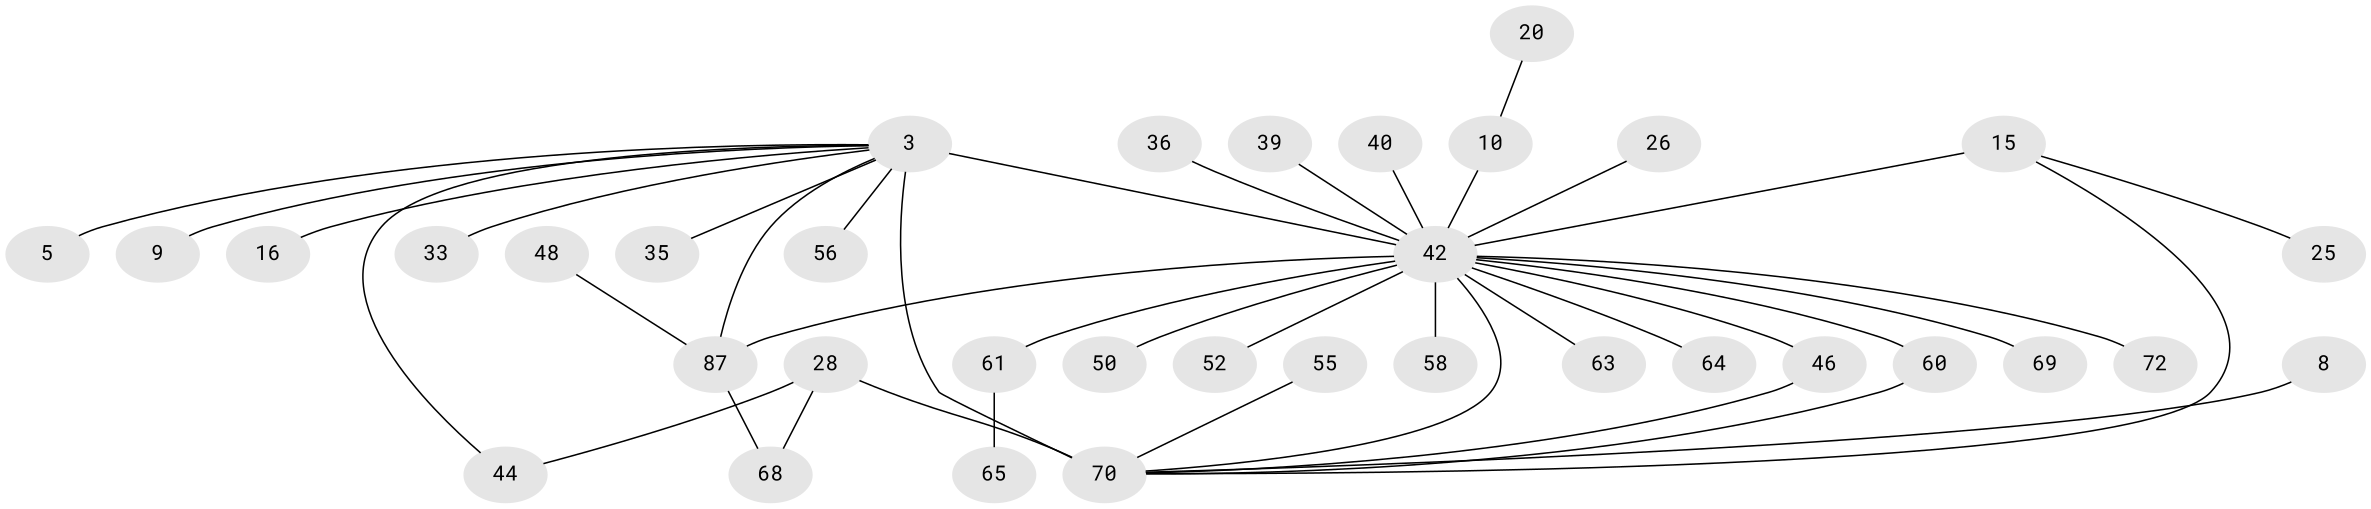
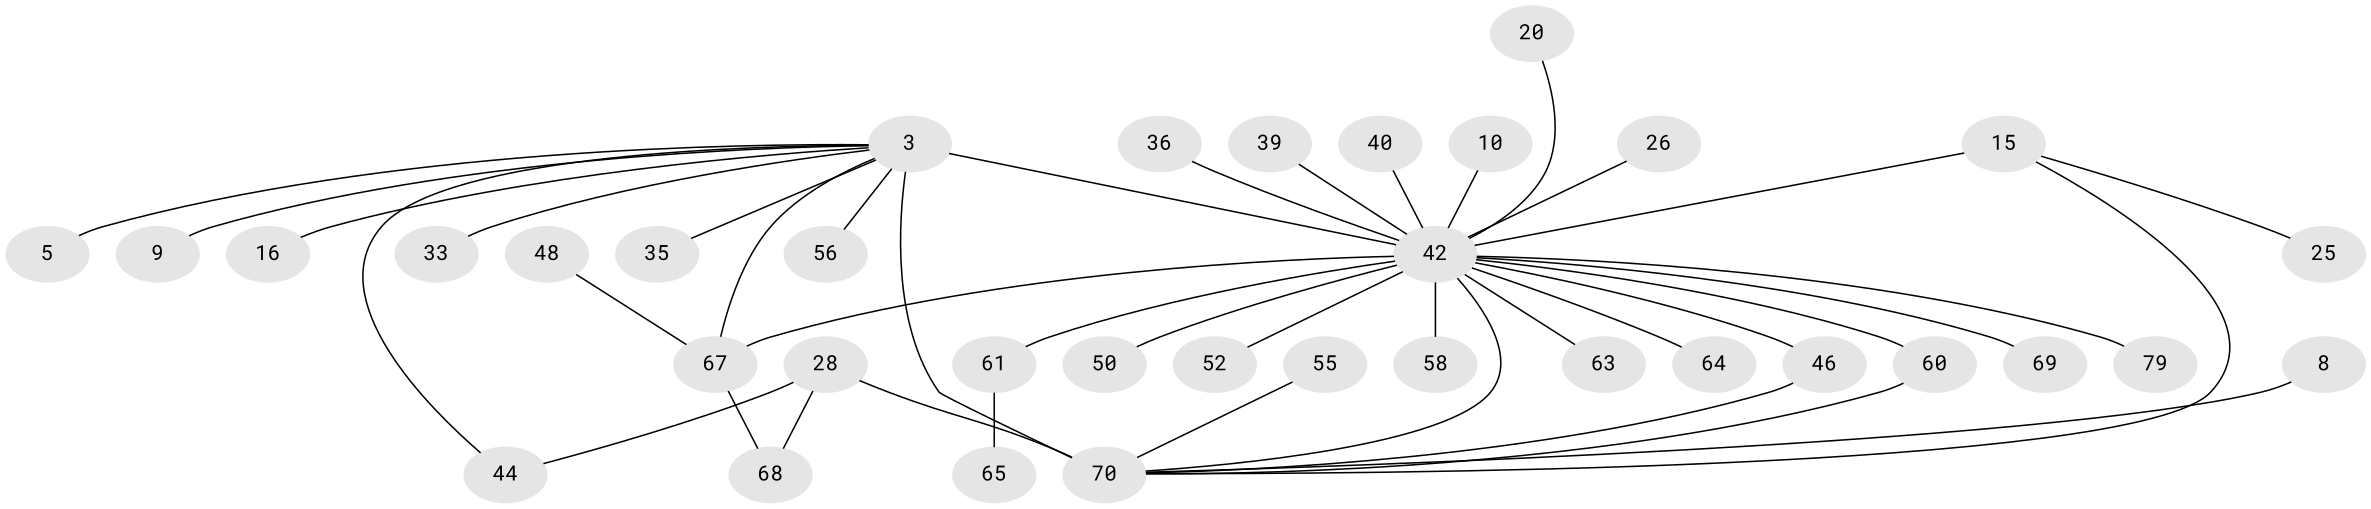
edge "20" -- "10": now "20" -- "42"
node "87": label "87" -> "67"
node "72": label "72" -> "79"
